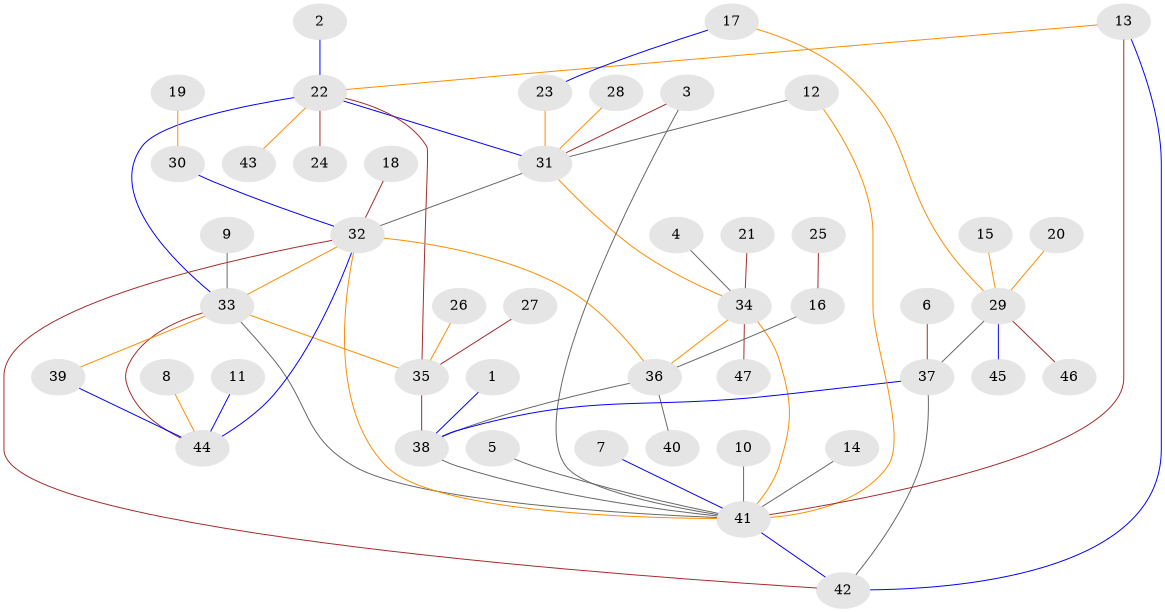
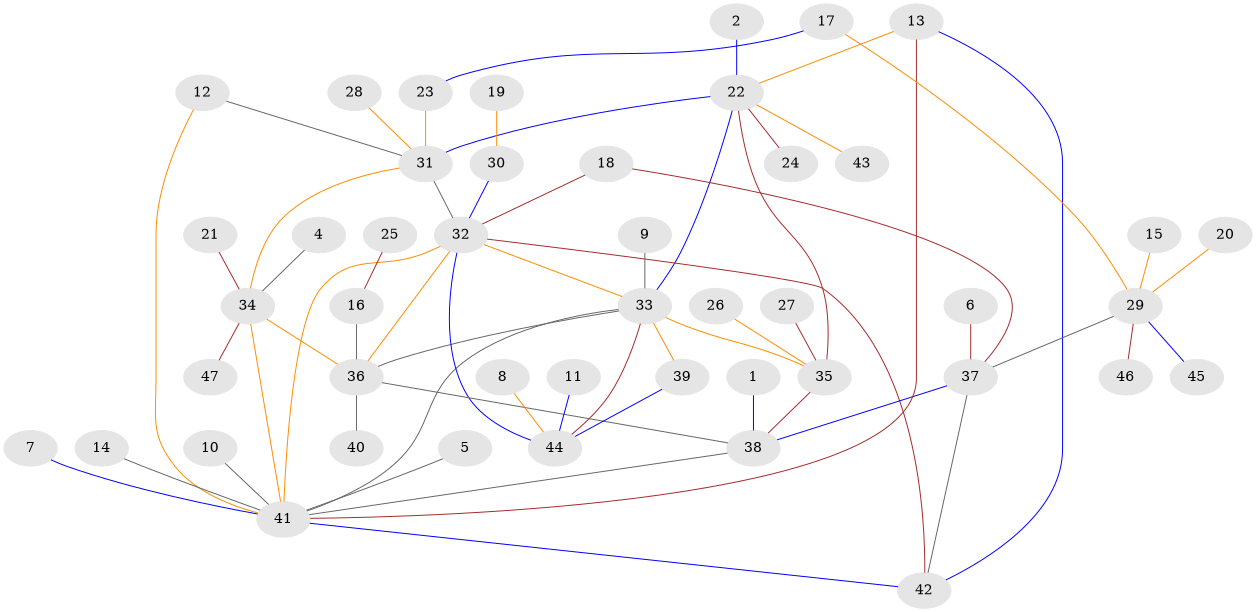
node "3": removed
edge "18" -- "37": added
edge "33" -- "36": added
